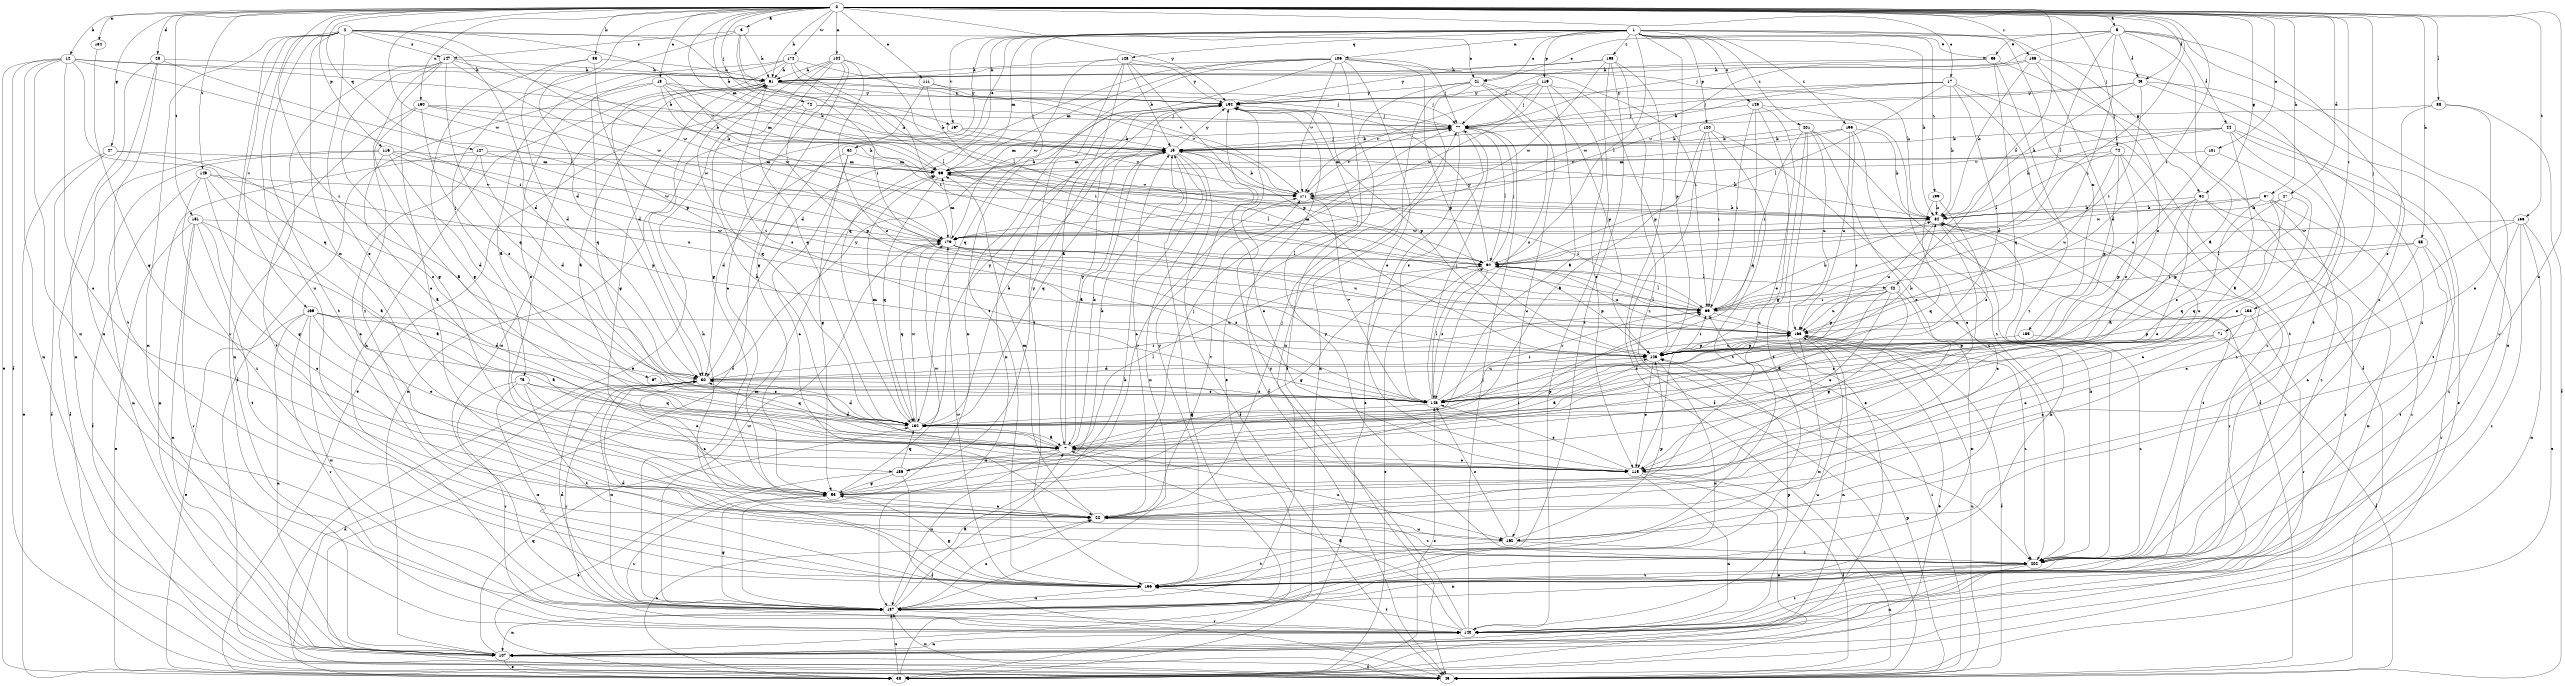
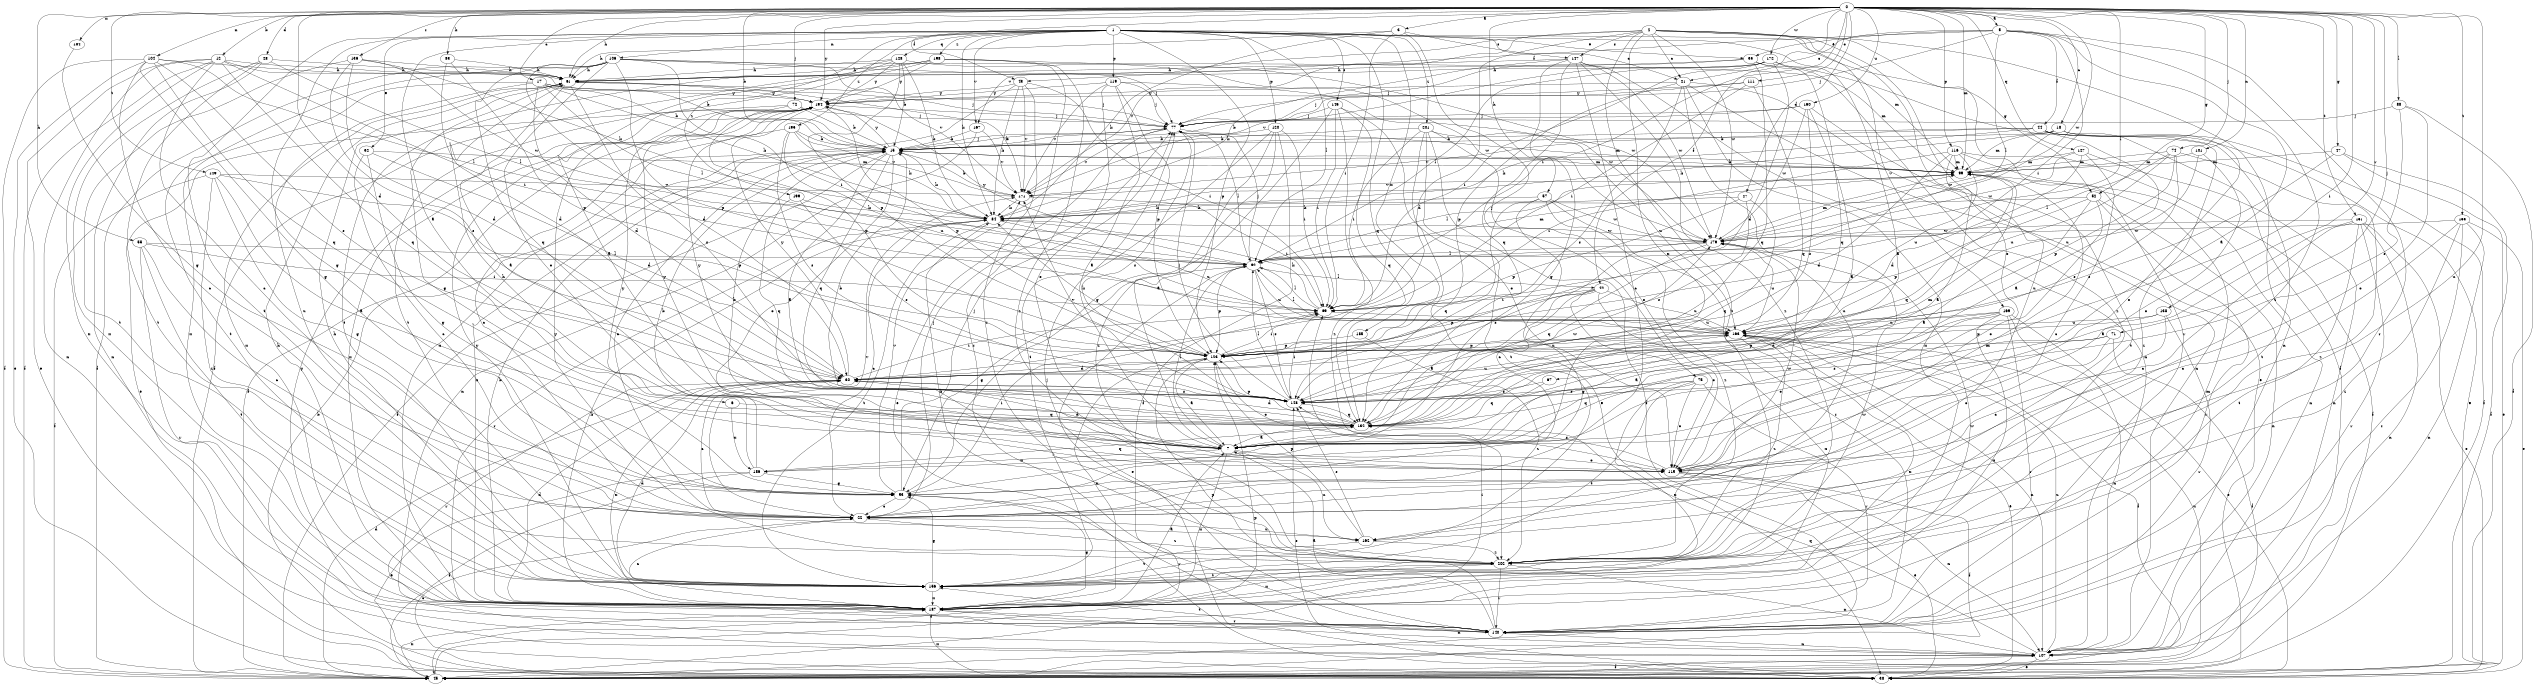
edge "18" -> "194": removed, label "y"
edge "83" -> "53": removed, label "g"
node "6": added
